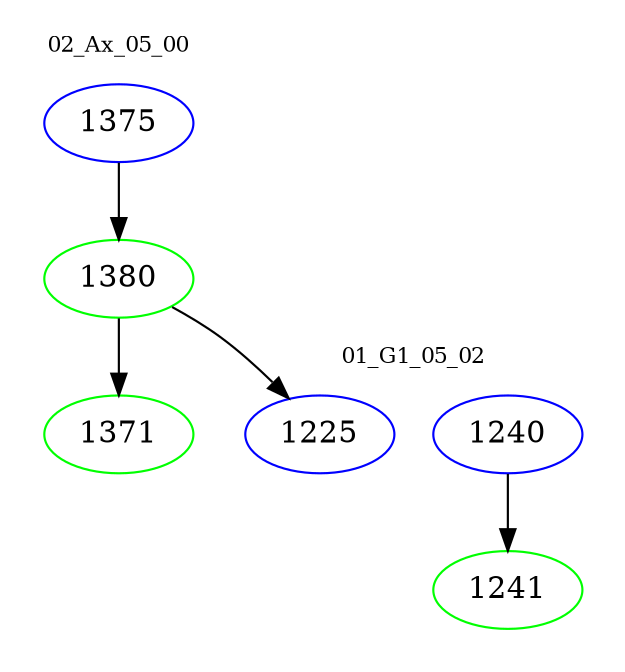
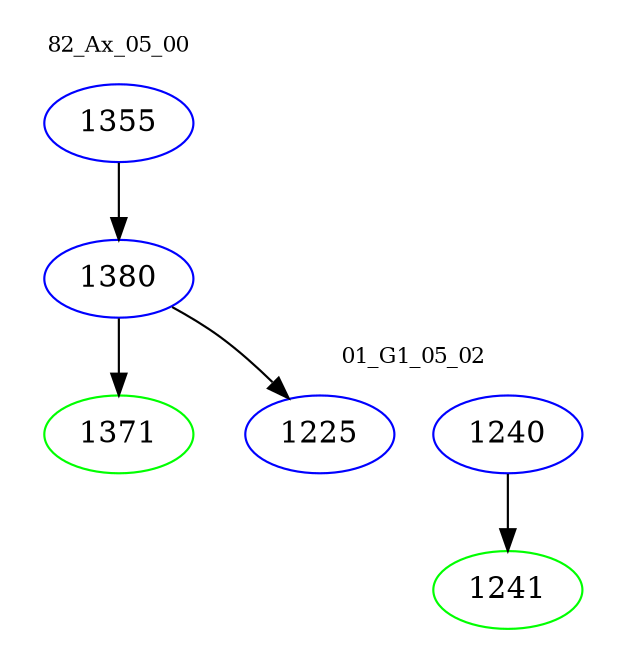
cluster "02_Ax_05_00": label "02_Ax_05_00" -> "82_Ax_05_00"
node "1375": label "1375" -> "1355"
node "1380": color green -> blue
